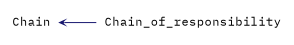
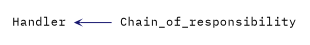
node "Chain": label "Chain" -> "Handler"
